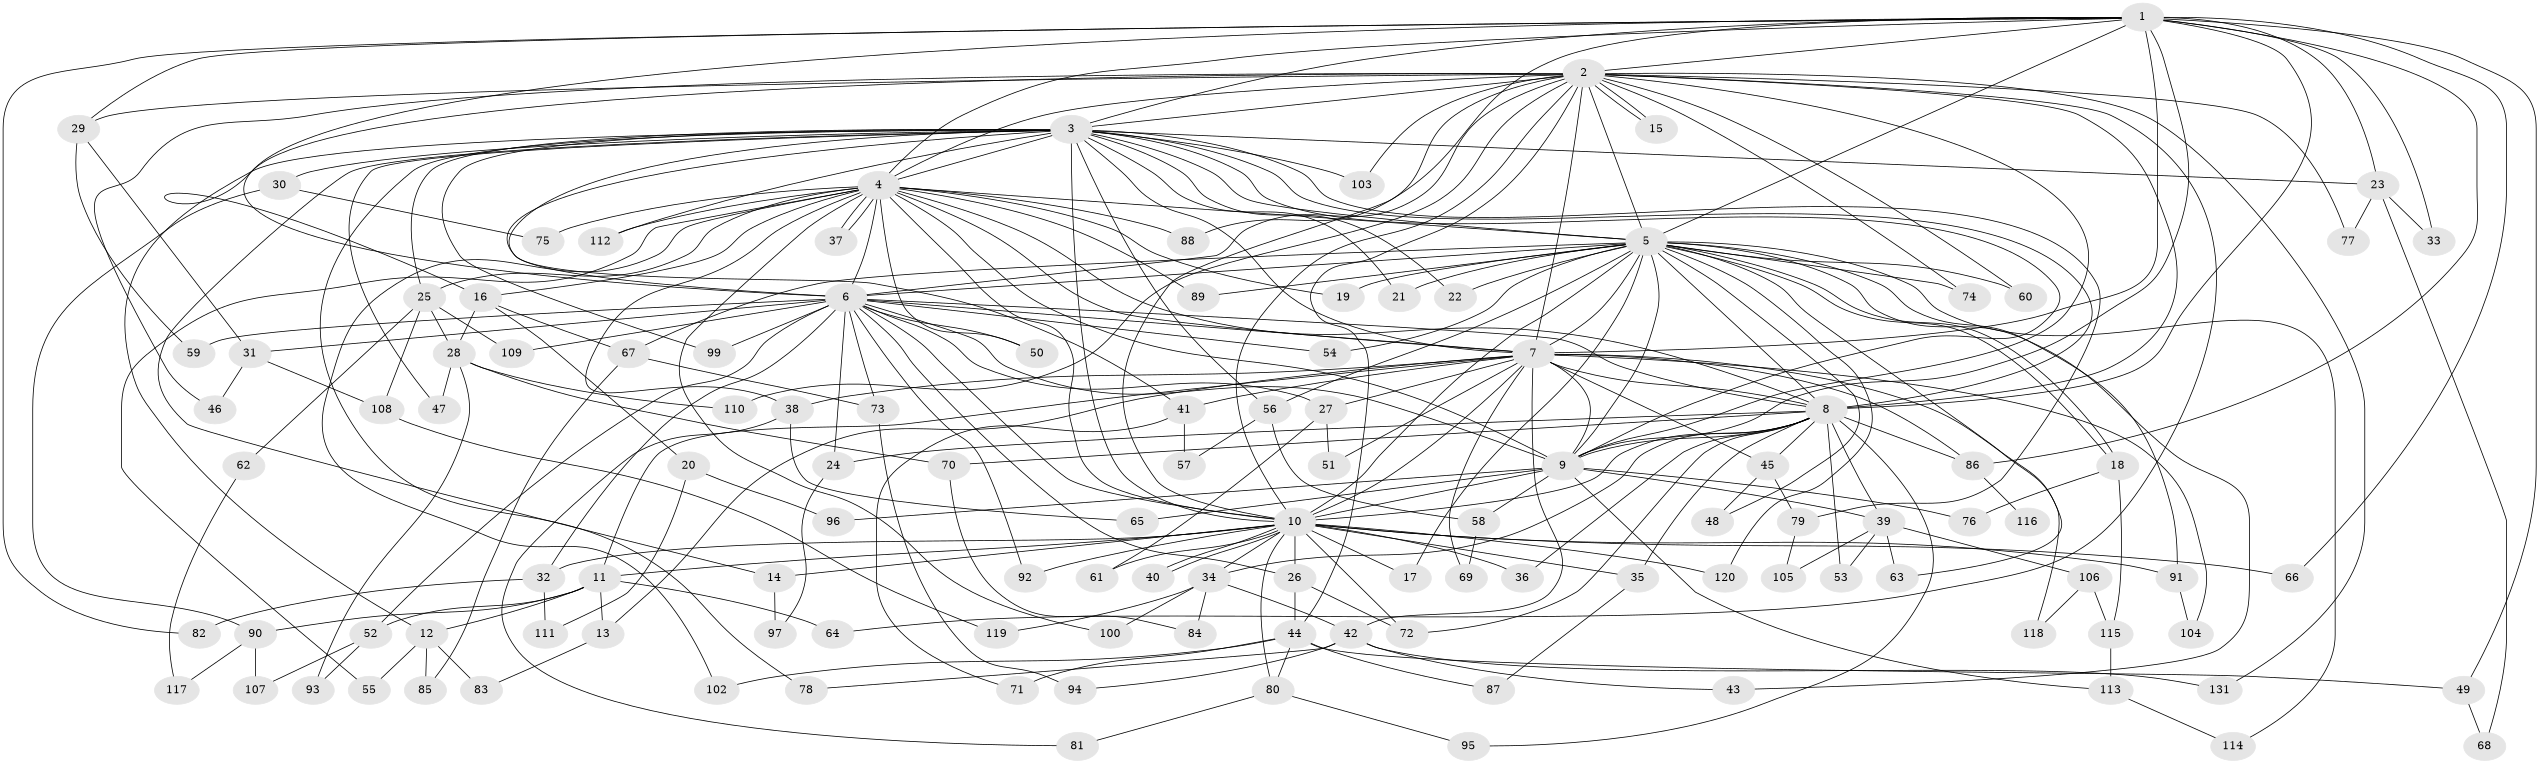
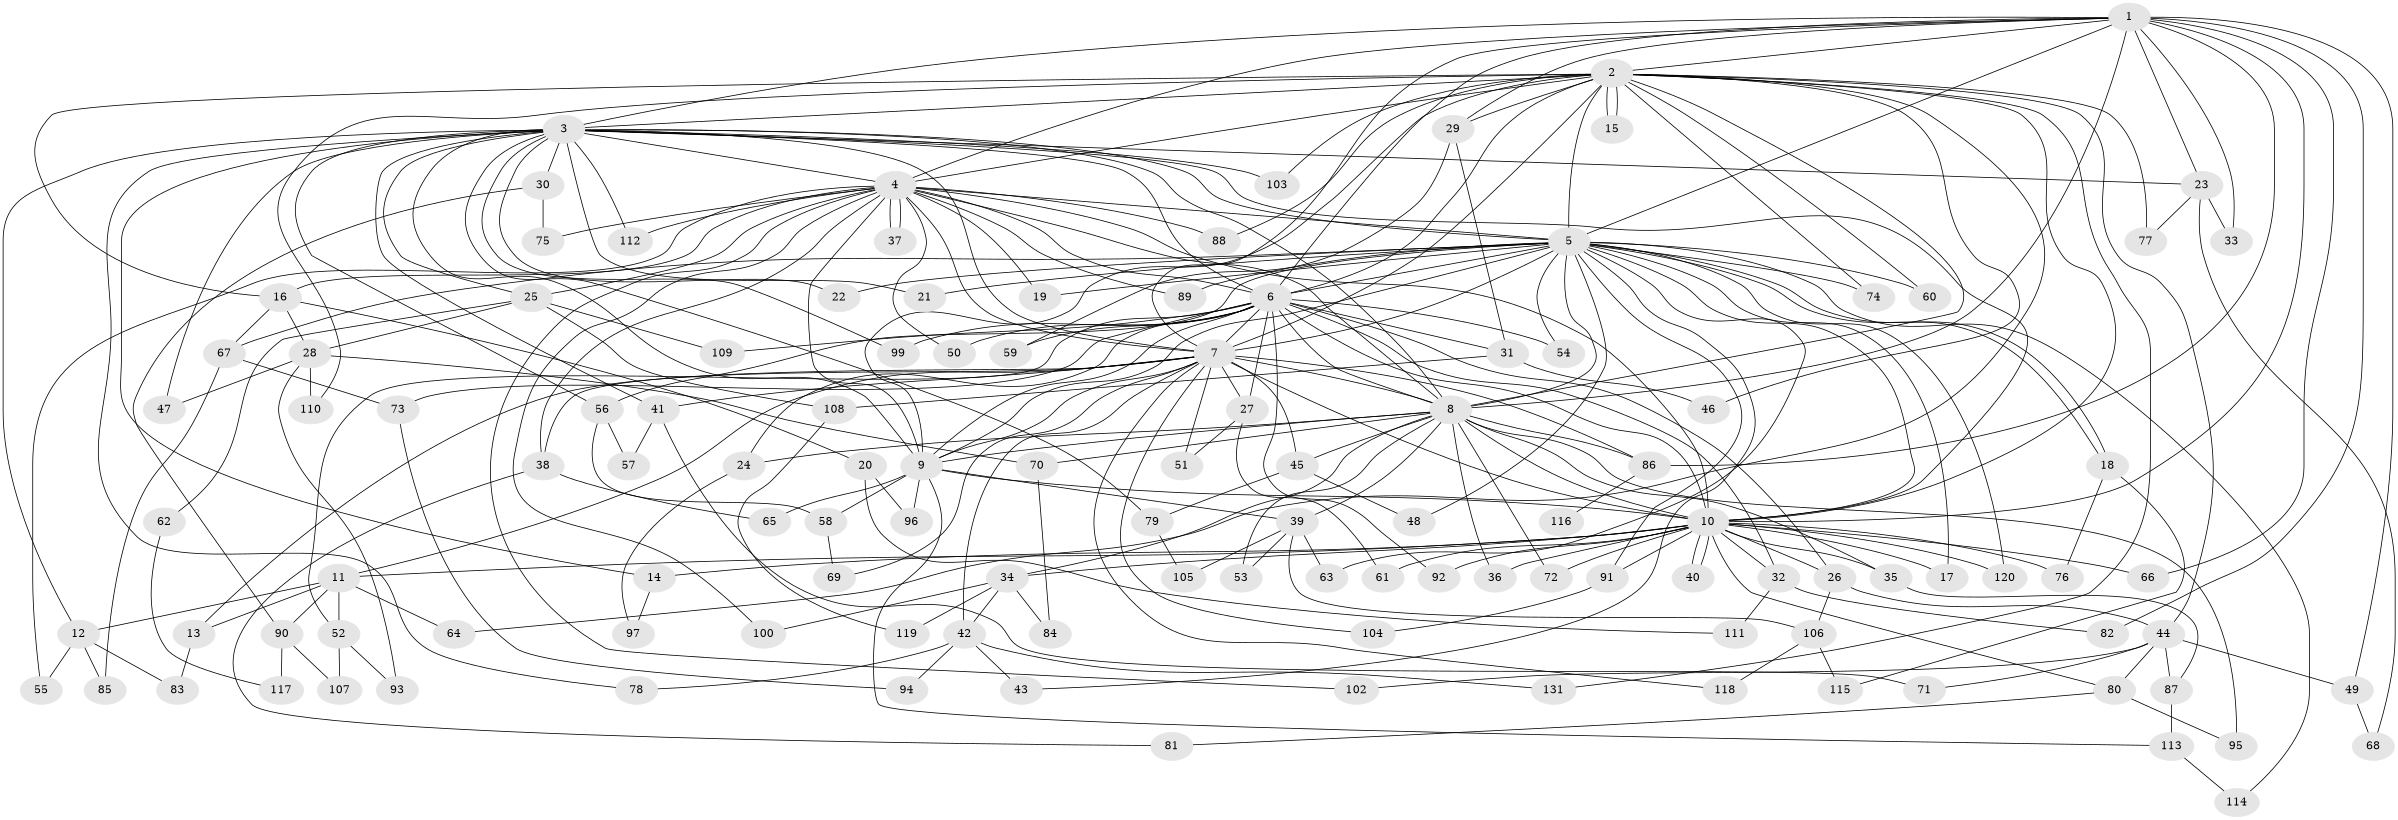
edge "1" -- "9": removed
edge "9" -- "76": now "10" -- "76"
edge "26" -- "72": now "26" -- "106"
edge "115" -- "113": now "87" -- "113"
